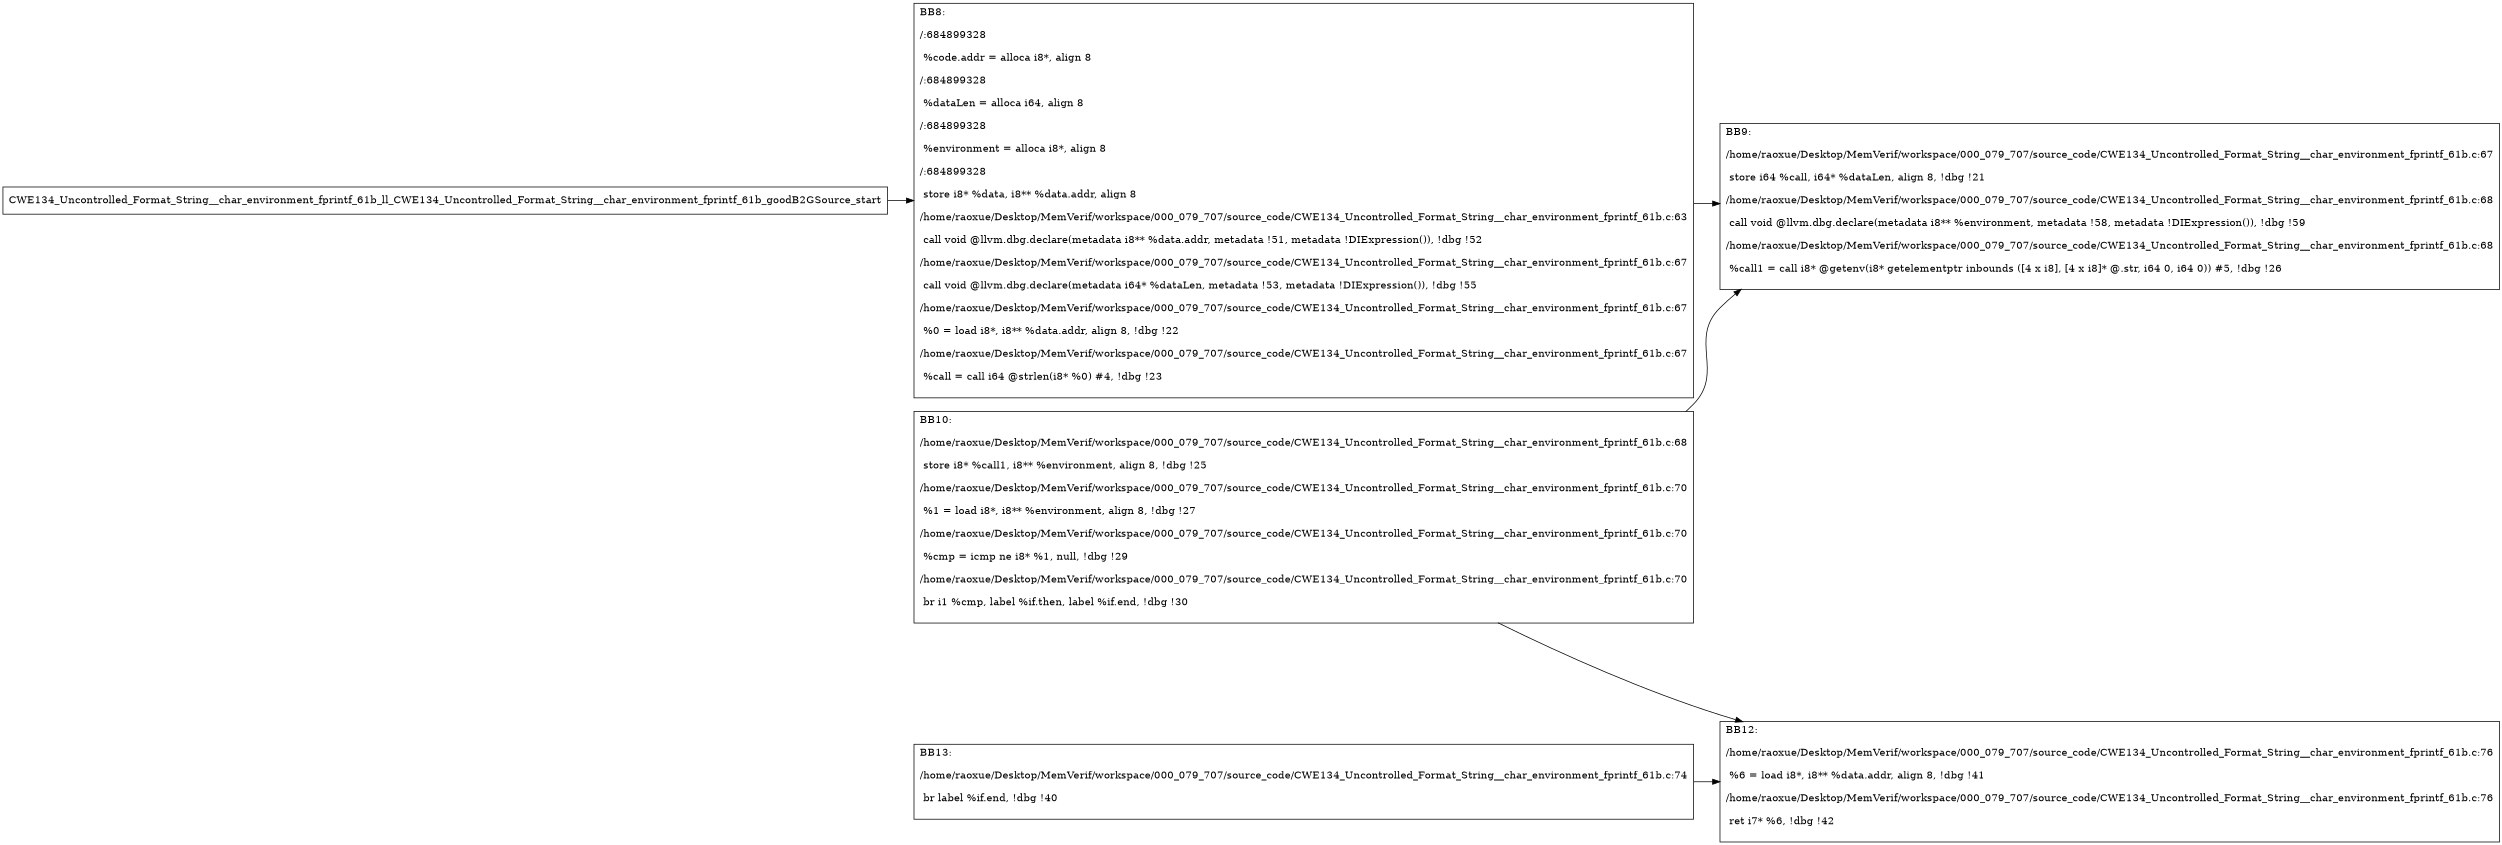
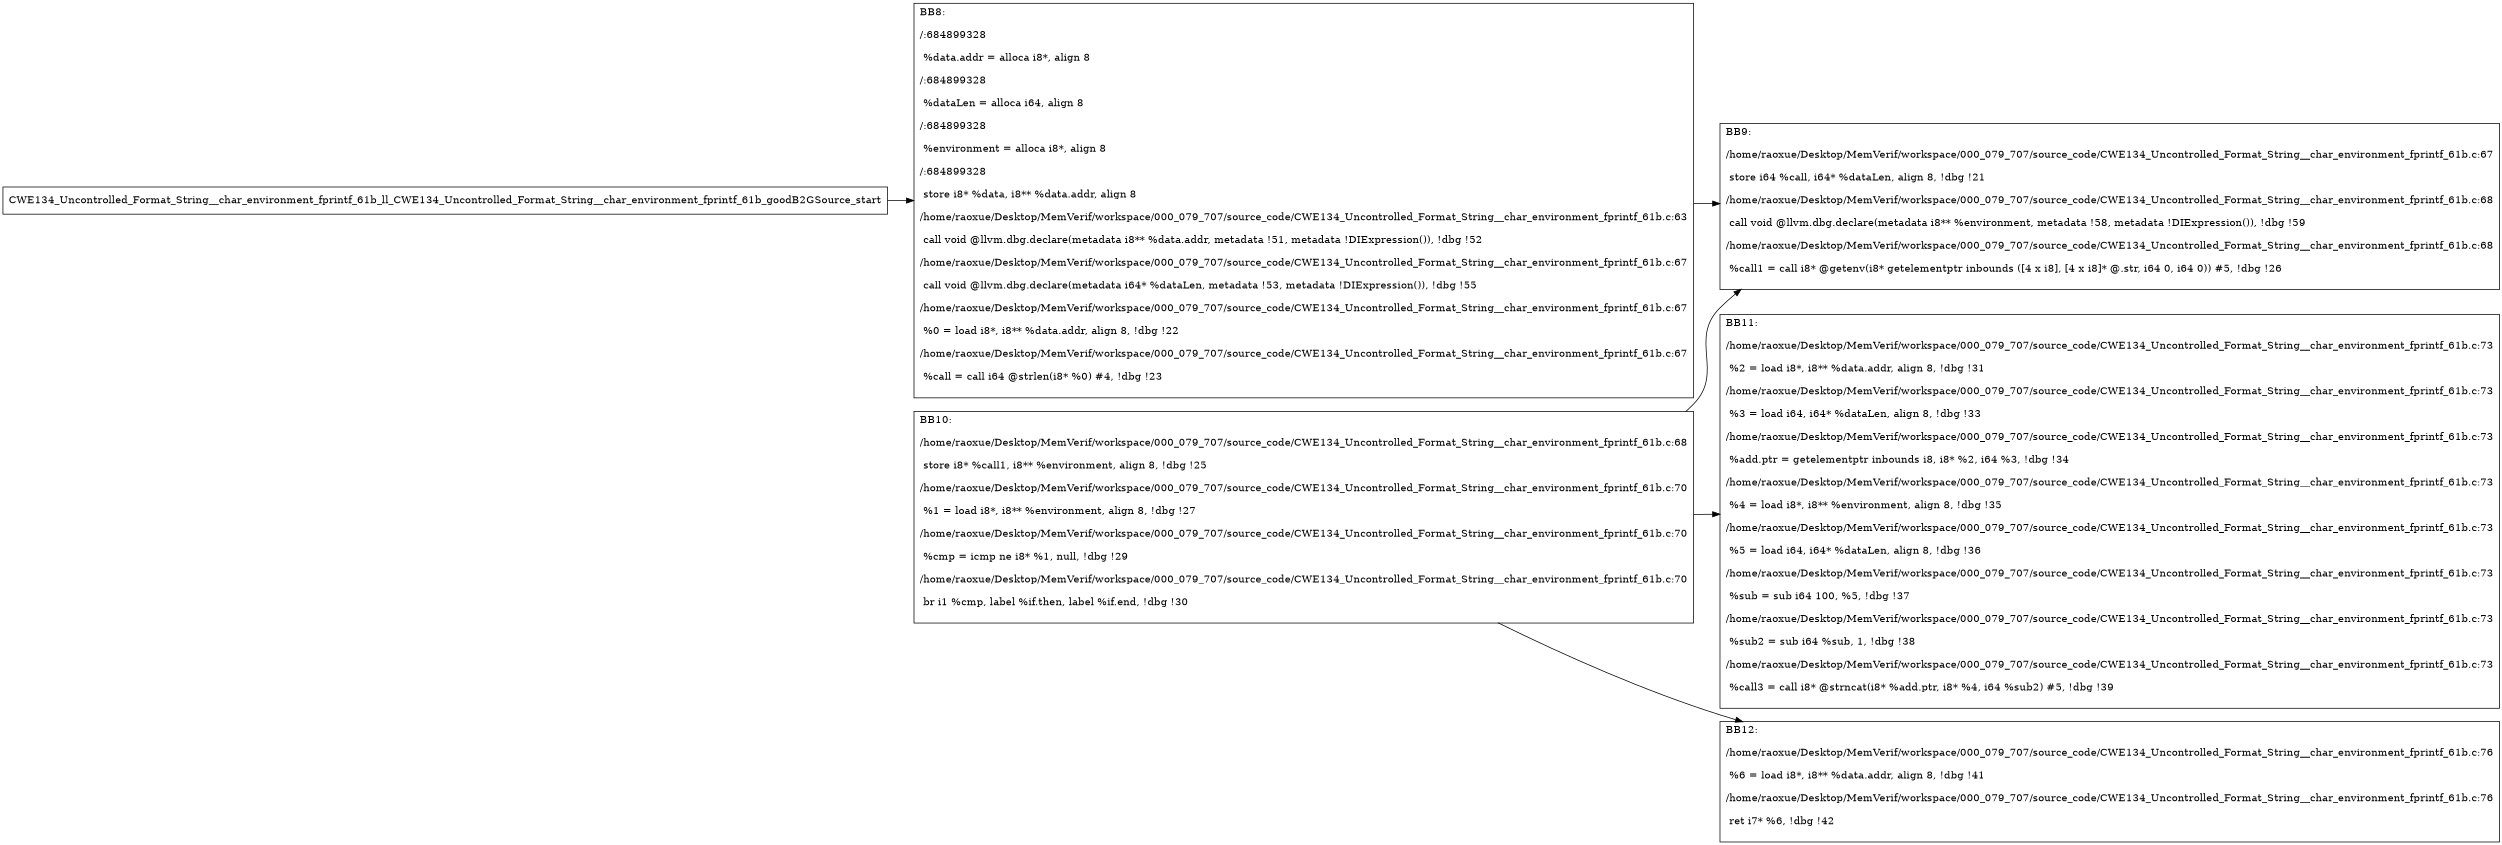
node "BB8:": text "%code.addr = alloca i8*, align 8" -> "%data.addr = alloca i8*, align 8"
node "BB11:": added
node "BB13:": removed
